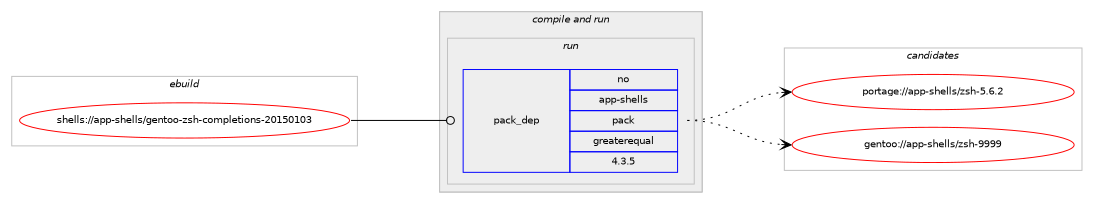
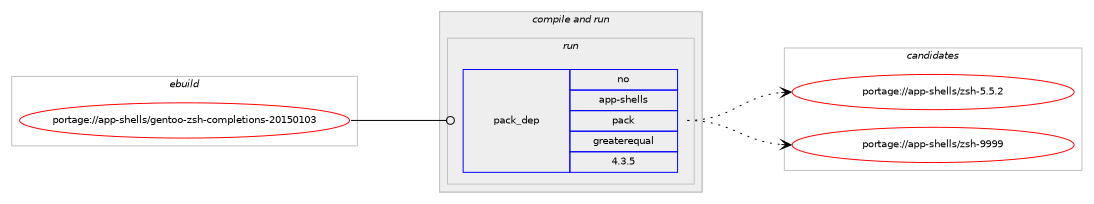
node "portage://app-shells/zsh-5.6.2": label "portage://app-shells/zsh-5.6.2" -> "portage://app-shells/zsh-5.5.2"
node "shells://app-shells/gentoo-zsh-completions-20150103": label "shells://app-shells/gentoo-zsh-completions-20150103" -> "portage://app-shells/gentoo-zsh-completions-20150103"
node "gentoo://app-shells/zsh-9999": label "gentoo://app-shells/zsh-9999" -> "portage://app-shells/zsh-9999"
